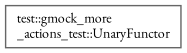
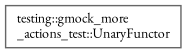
node "test::gmock_more _actions_test::UnaryFunctor": label "test::gmock_more _actions_test::UnaryFunctor" -> "testing::gmock_more _actions_test::UnaryFunctor"
